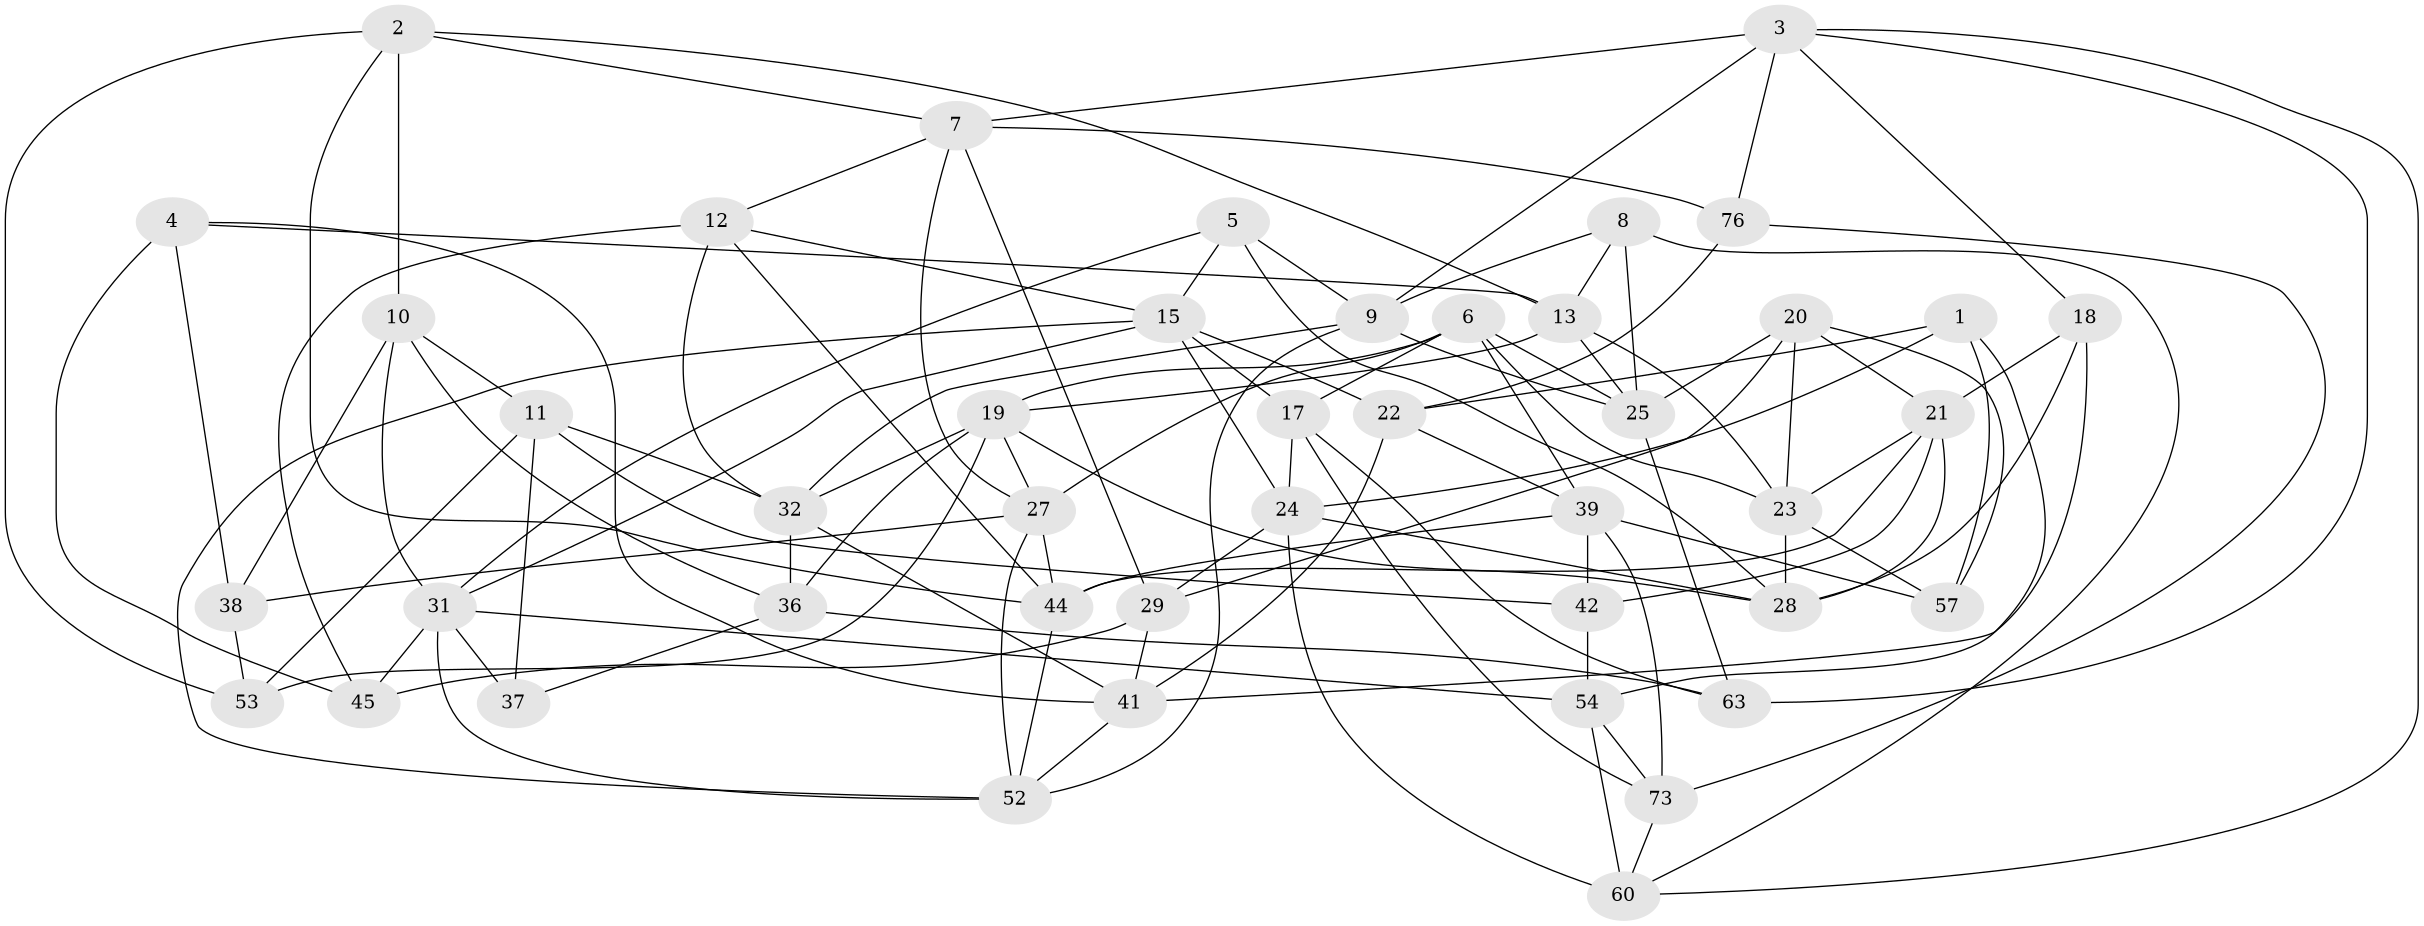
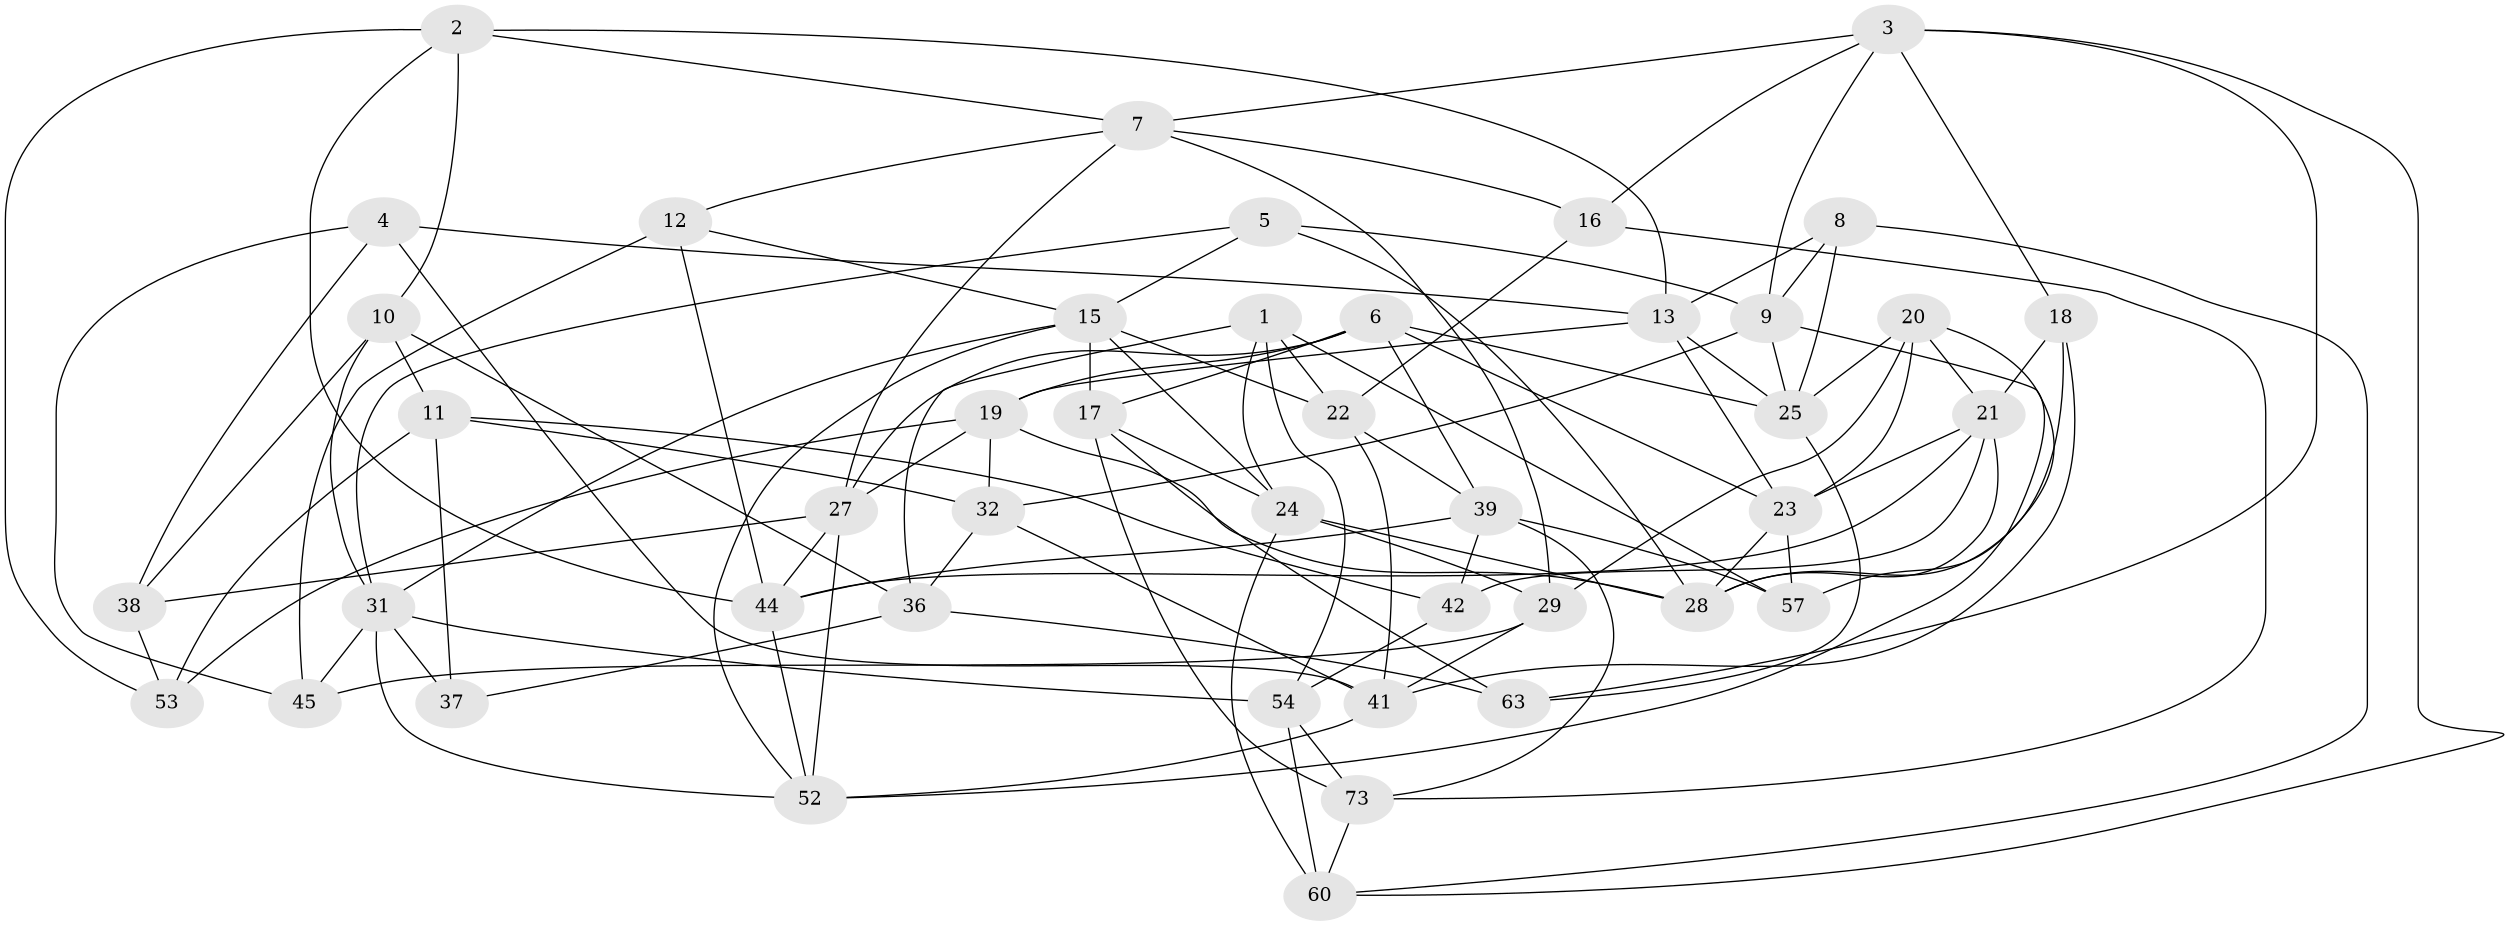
node "76": label "76" -> "16"
edge "12" -- "32": removed
edge "19" -- "36": now "1" -- "36"
